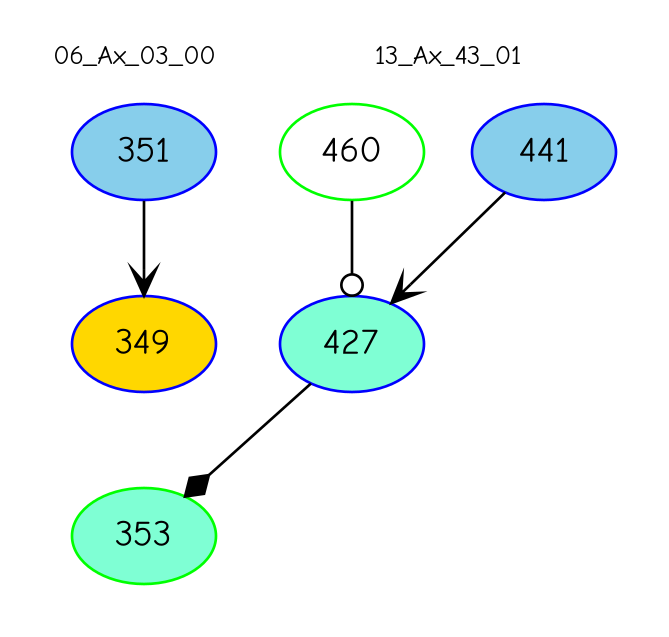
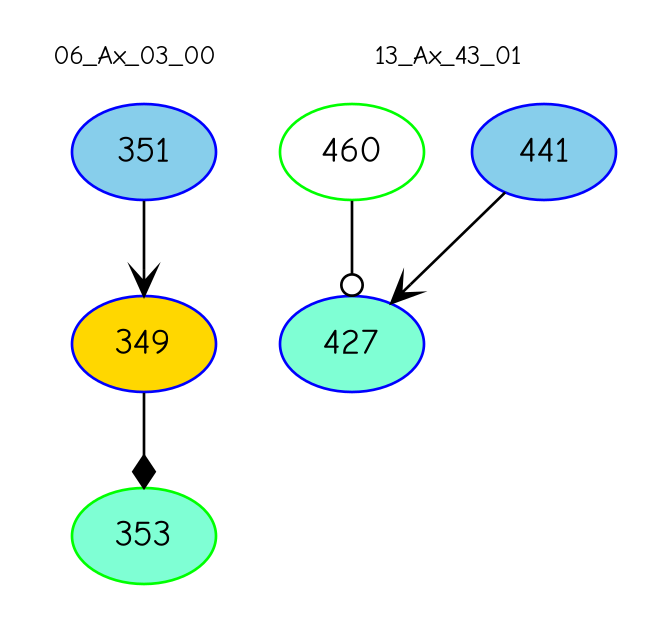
edge "427" -> "353": now "349" -> "353"
